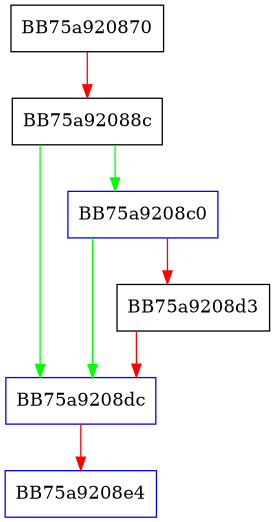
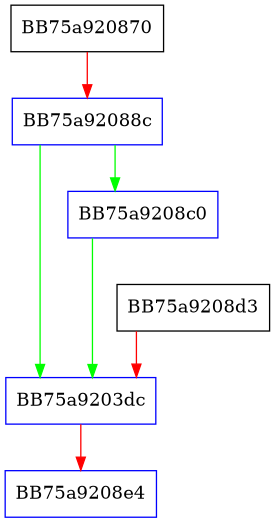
node "BB75a92088c": color black -> blue
edge "BB75a9208c0" -> "BB75a9208d3": removed
node "BB75a9208dc": label "BB75a9208dc" -> "BB75a9203dc"
